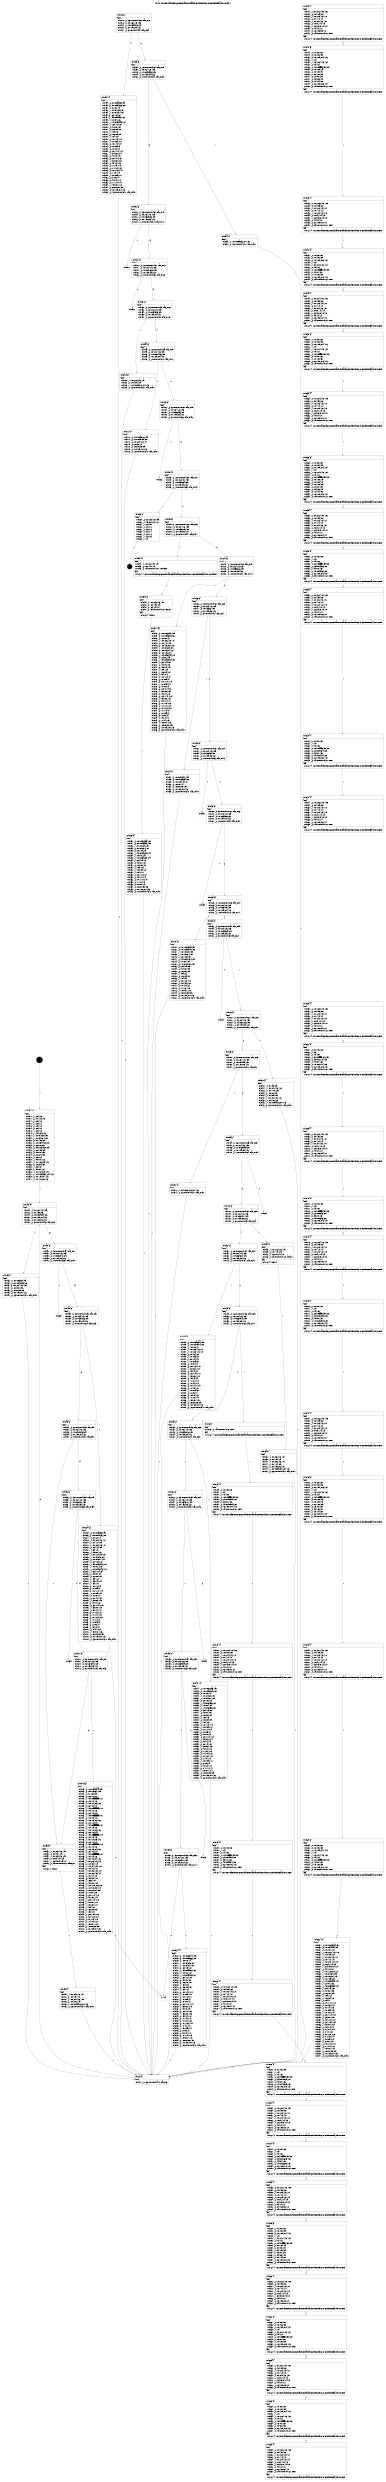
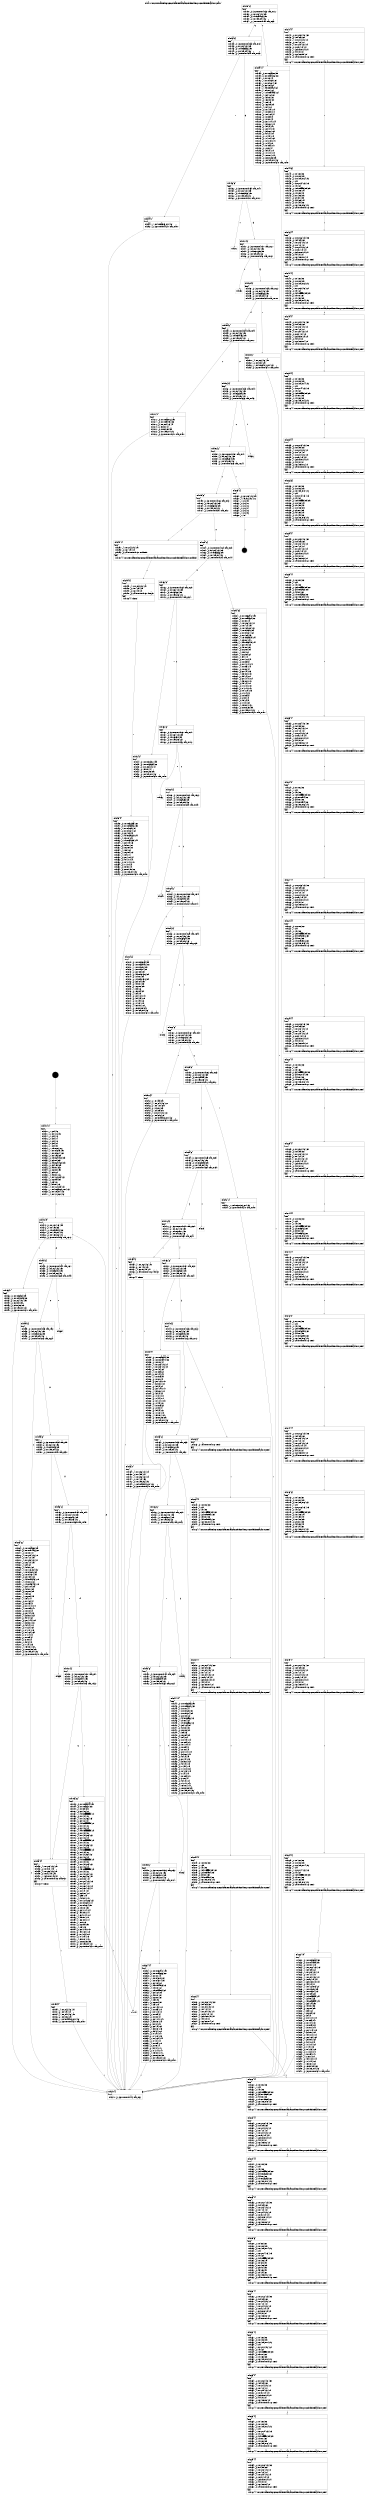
node "0x402673 [40]": added
